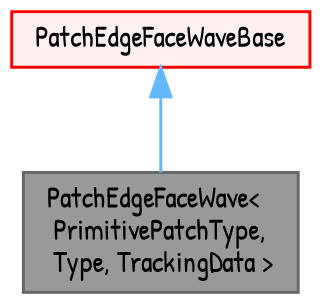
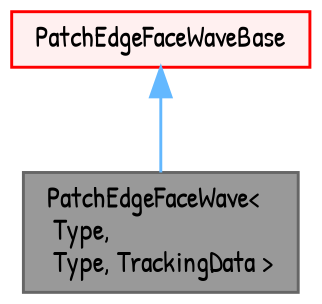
node "PatchEdgeFaceWave< PrimitivePatchType, Type, TrackingData >": label "PatchEdgeFaceWave< PrimitivePatchType, Type, TrackingData >" -> "PatchEdgeFaceWave< Type, Type, TrackingData >"
